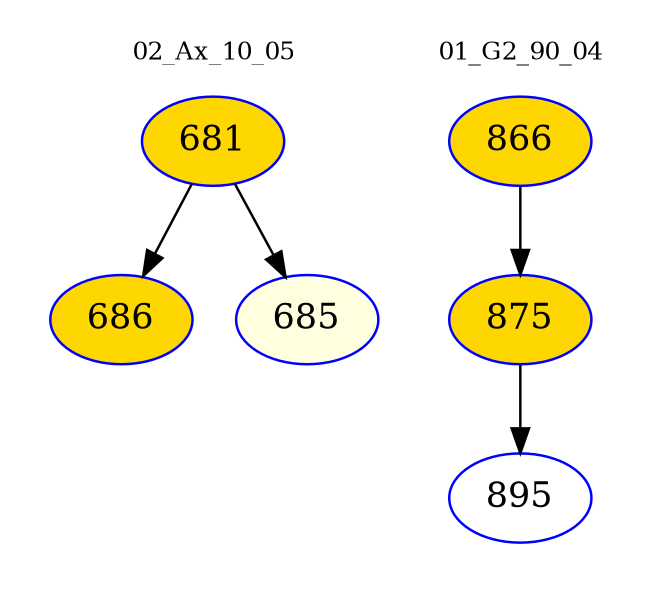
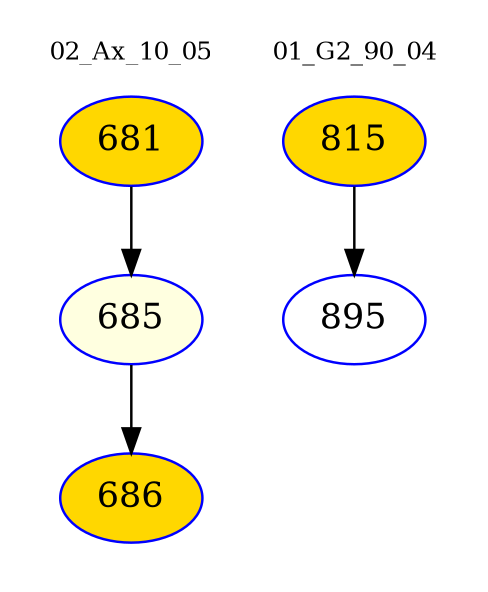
node "866": removed
edge "681" -> "686": now "685" -> "686"
node "875": label "875" -> "815"
